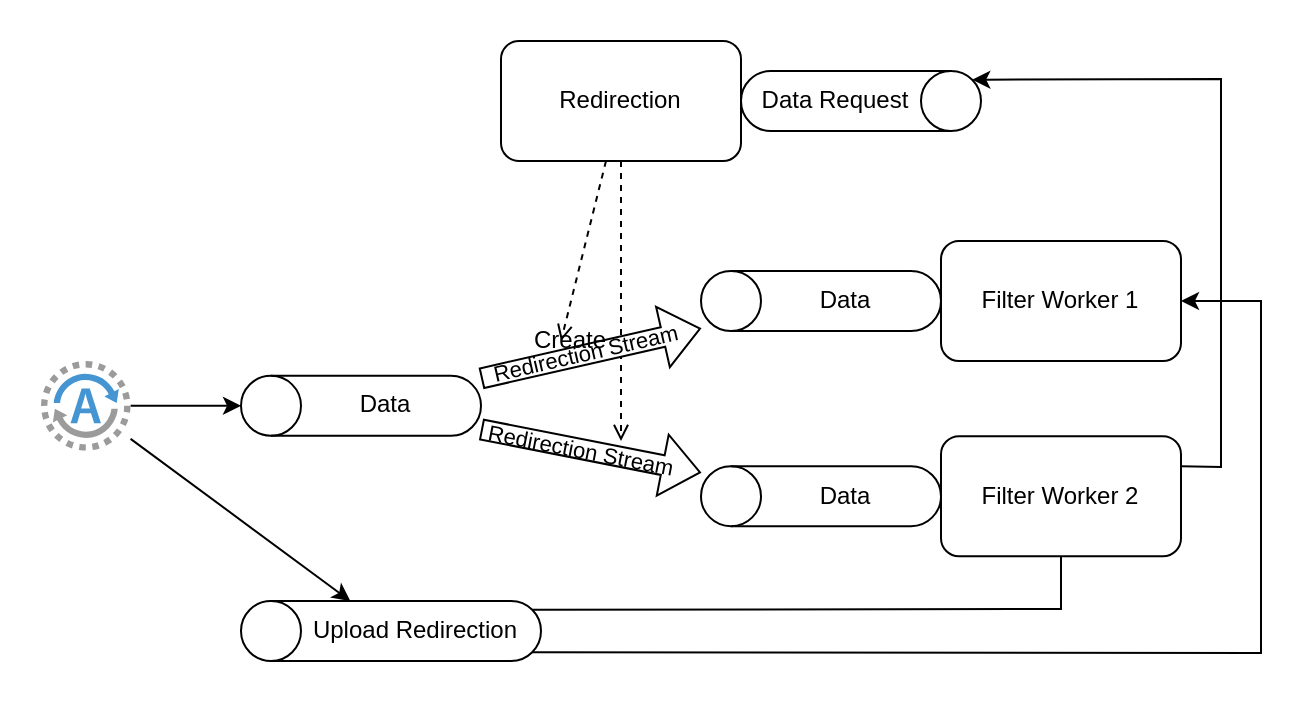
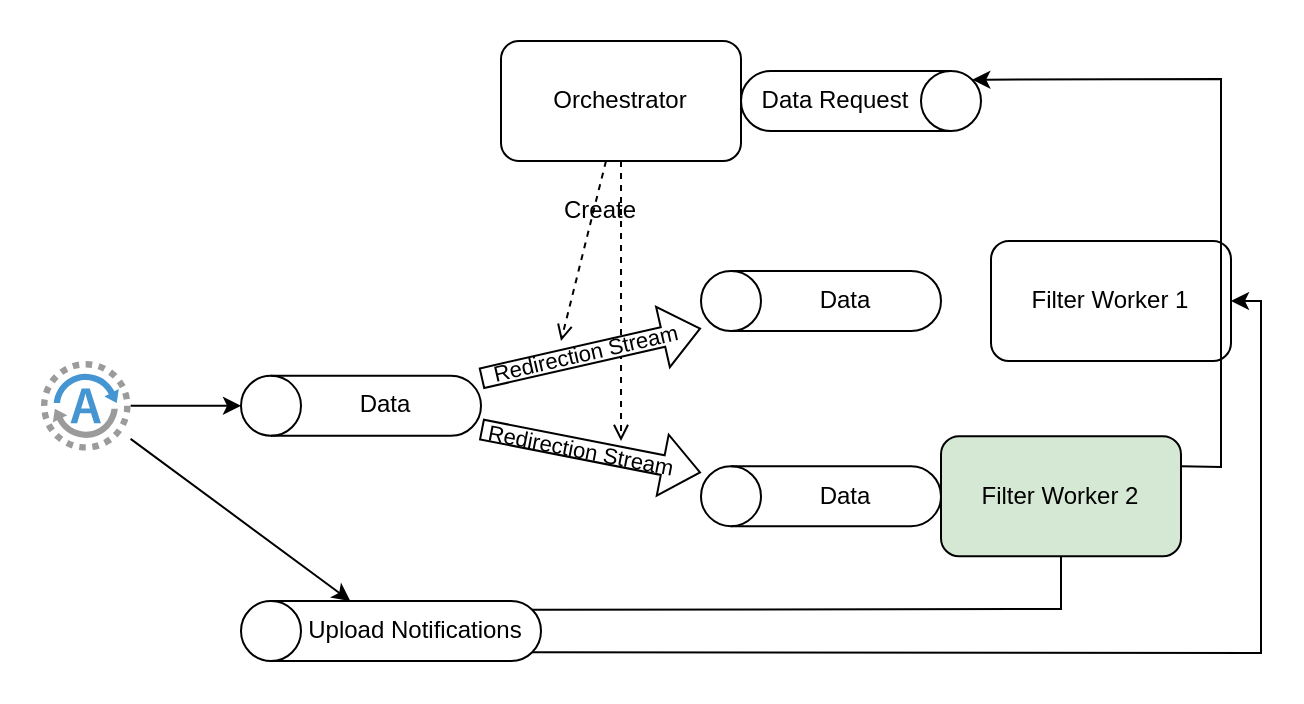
node "Redirection": label "Redirection" -> "Orchestrator"
node "Filter Worker 1": moved (1061, 301) -> (1111, 301)
node "Create": moved (571, 341) -> (601, 211)
node "Filter Worker 2": fillcolor #ffffff -> #d5e8d4
node "Upload Redirection": label "Upload Redirection" -> "Upload Notifications"
